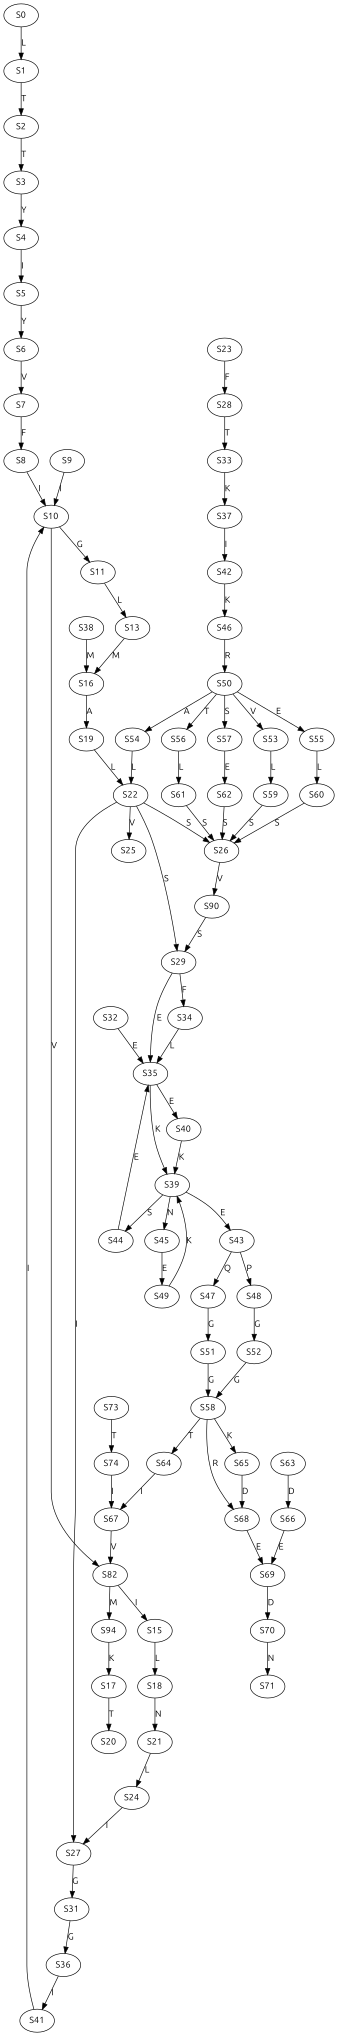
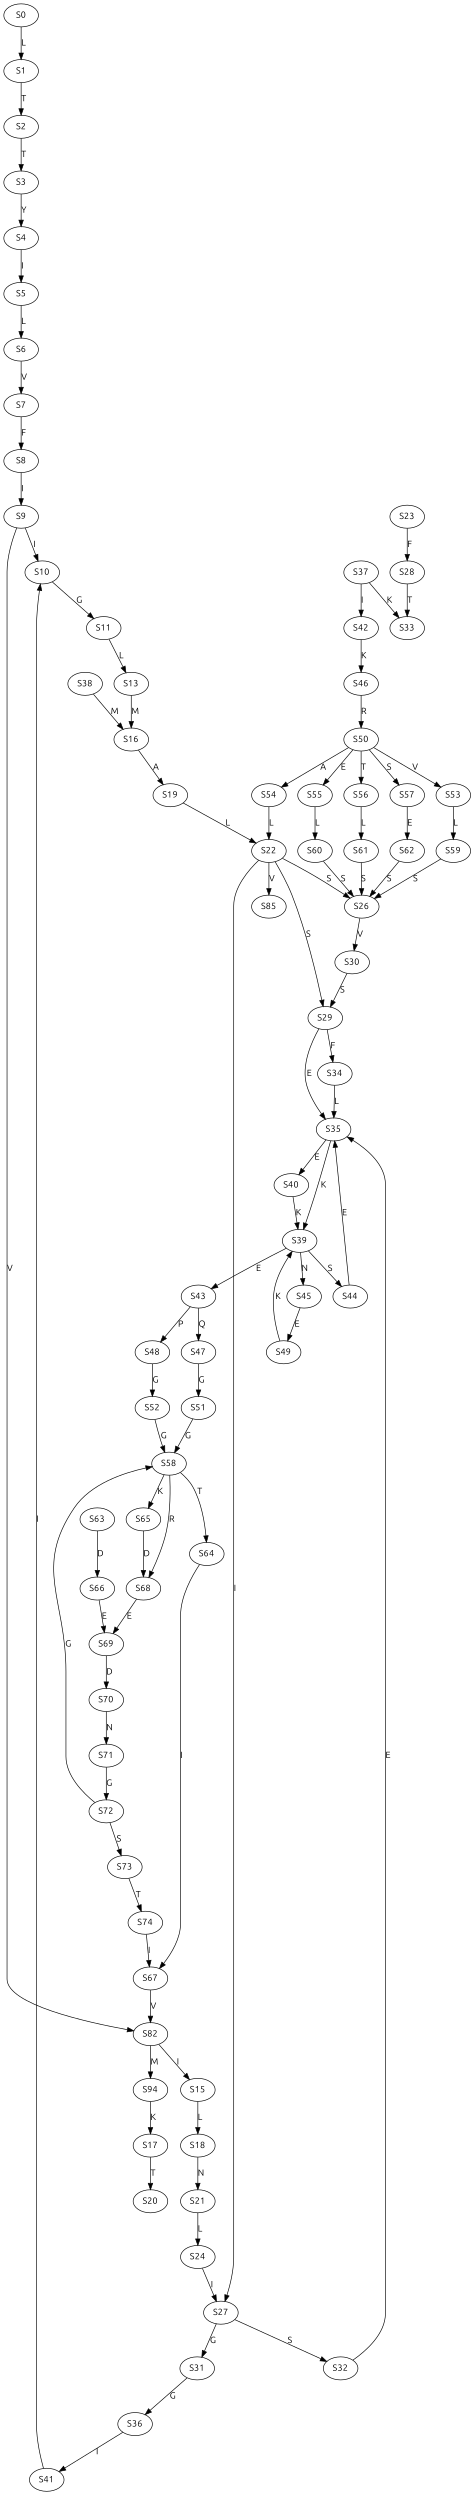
edge "S5" -> "S6": label "Y" -> "L"
edge "S8" -> "S10": now "S8" -> "S9"
edge "S33" -> "S37": reversed
node "S25": label "S25" -> "S85"
node "S90": label "S90" -> "S30"
edge "S10" -> "S82": now "S9" -> "S82"
node "S72": added
edge "S27" -> "S32": added, label "S"
